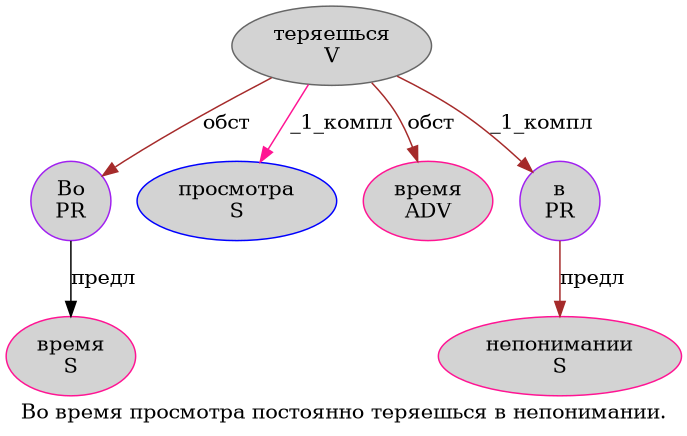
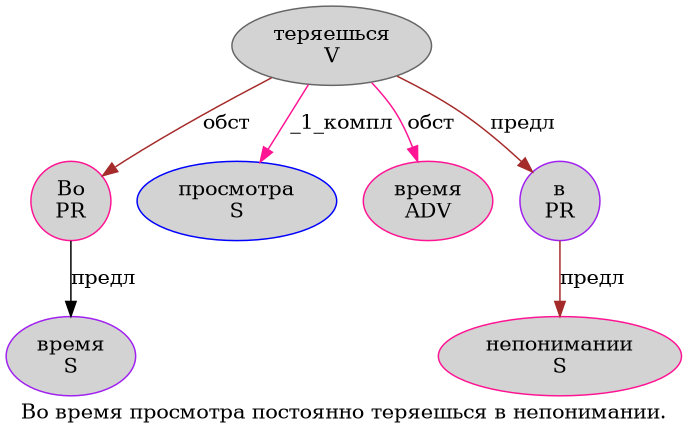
edge "теряешься V" -> "время ADV": color brown -> deeppink
edge "теряешься V" -> "в PR": label "_1_компл" -> "предл"
node "Во PR": color purple -> deeppink
node "время S": color deeppink -> purple
